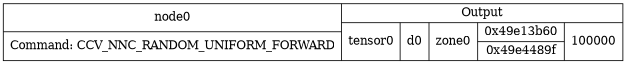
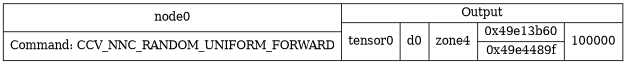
node "node0": text "zone0" -> "zone4"
